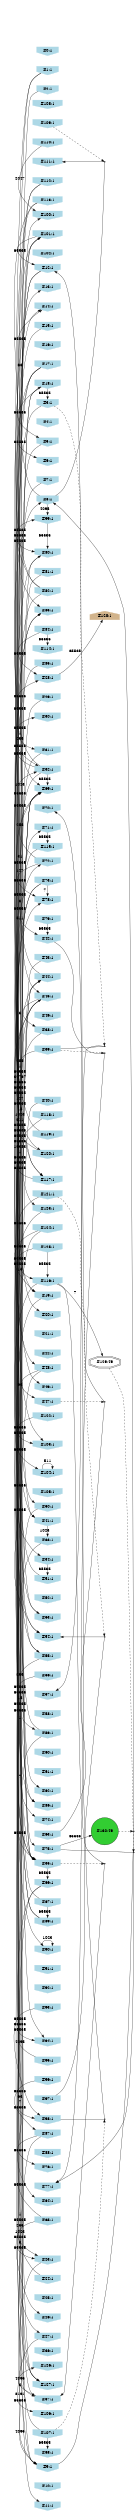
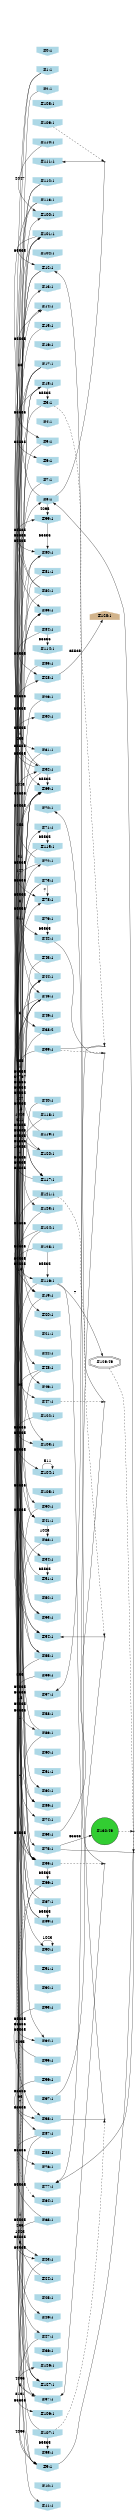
node "#38:1": label "#38:1" -> "#38:2"
edge "#66:1" -> "#64:1": style solid -> dashed
